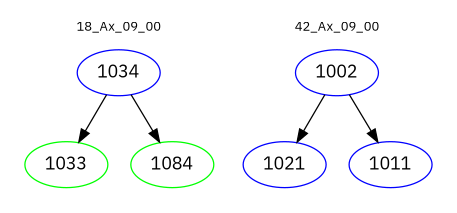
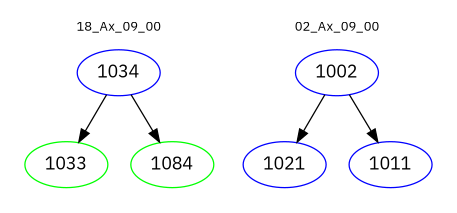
cluster "42_Ax_09_00": label "42_Ax_09_00" -> "02_Ax_09_00"
